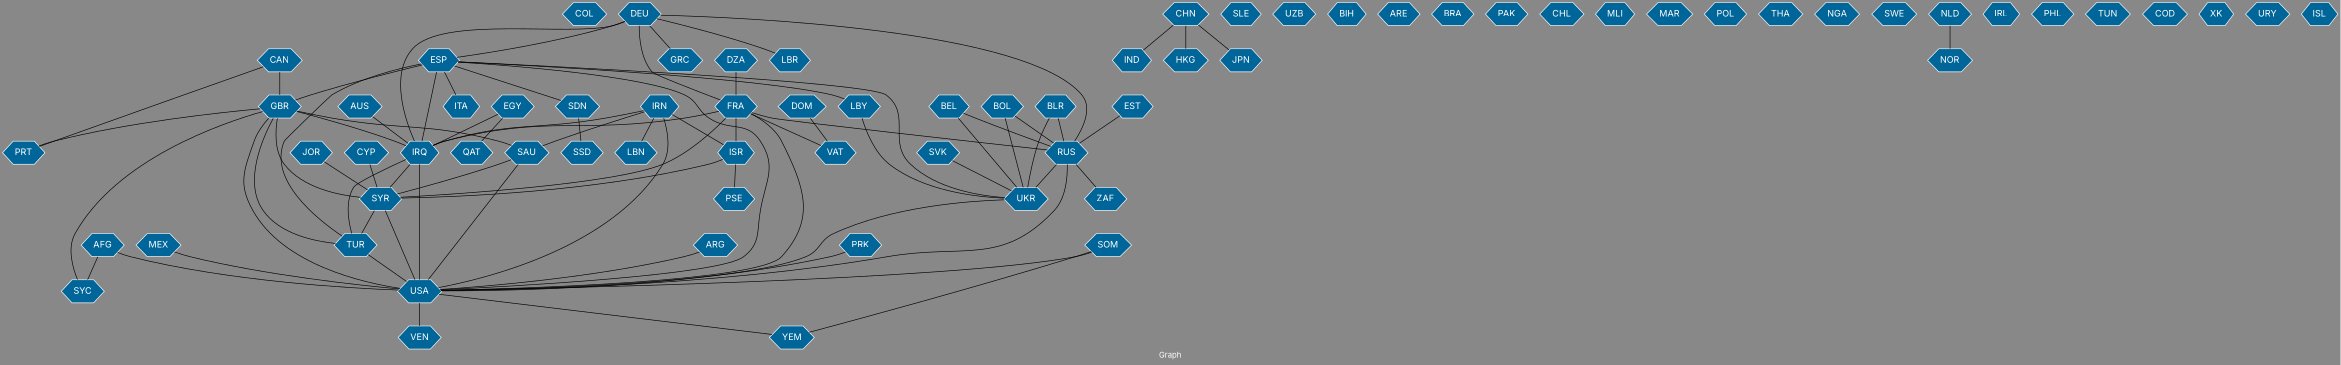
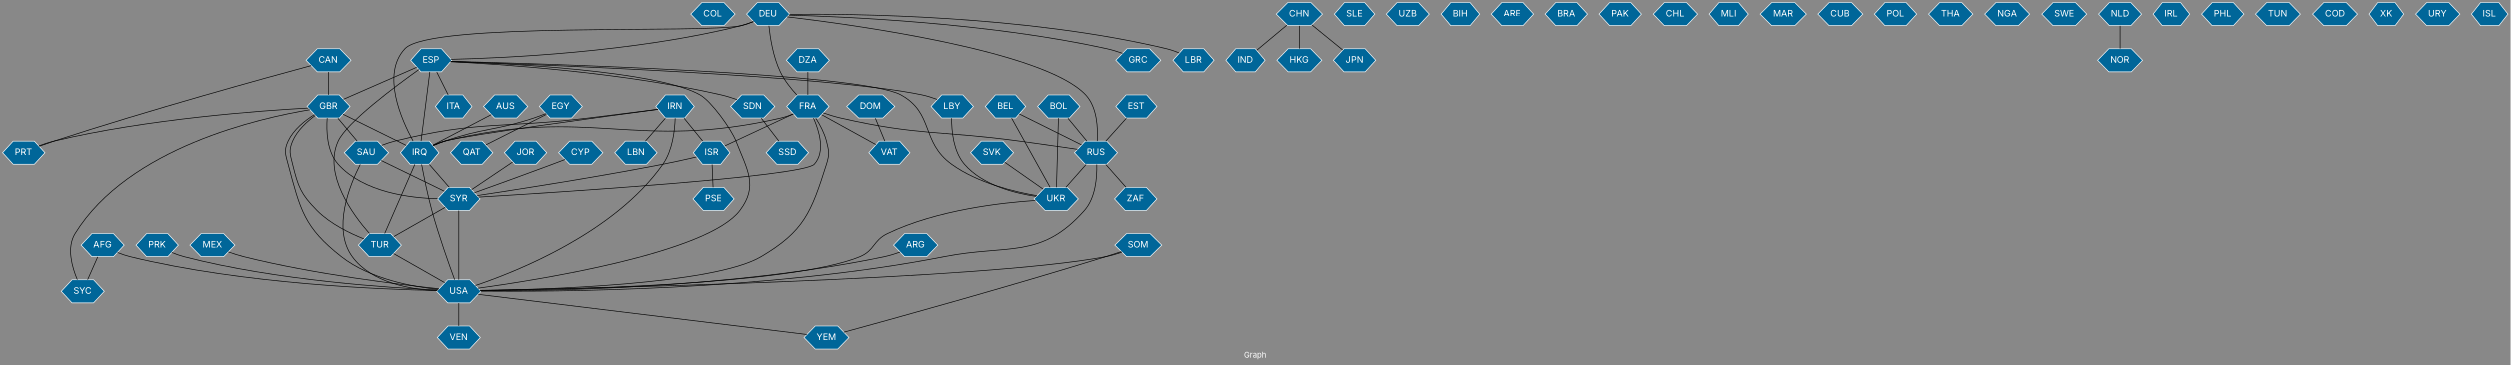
node "CUB": added
node "BLR": removed
